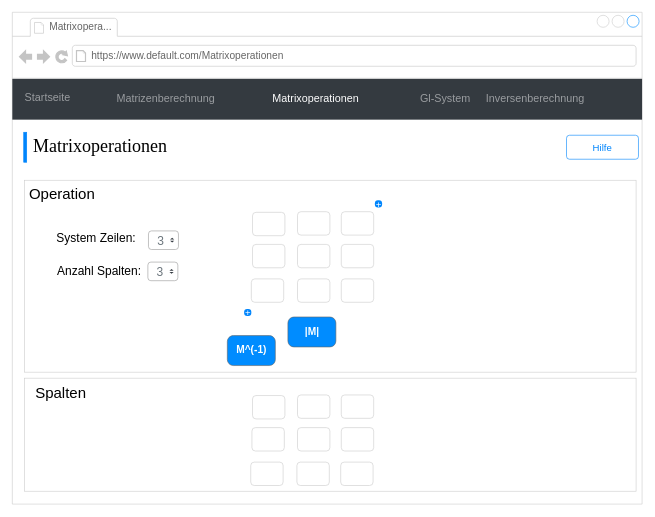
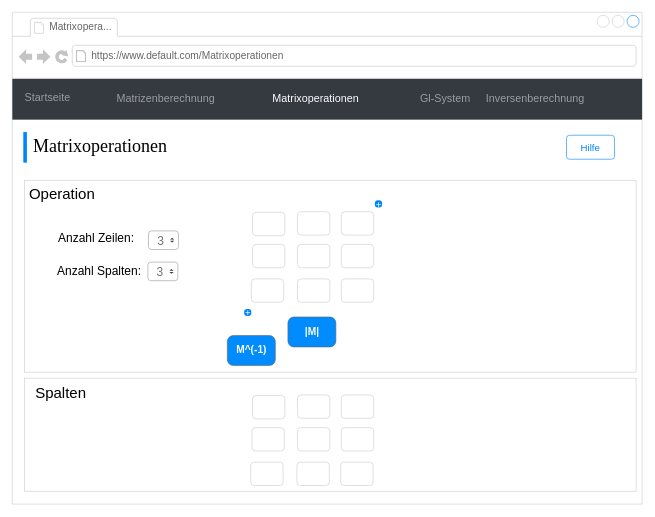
node "Hilfe": size 72x24 -> 48x24
node "System Zeilen:": label "System Zeilen:" -> "Anzahl Zeilen:"
